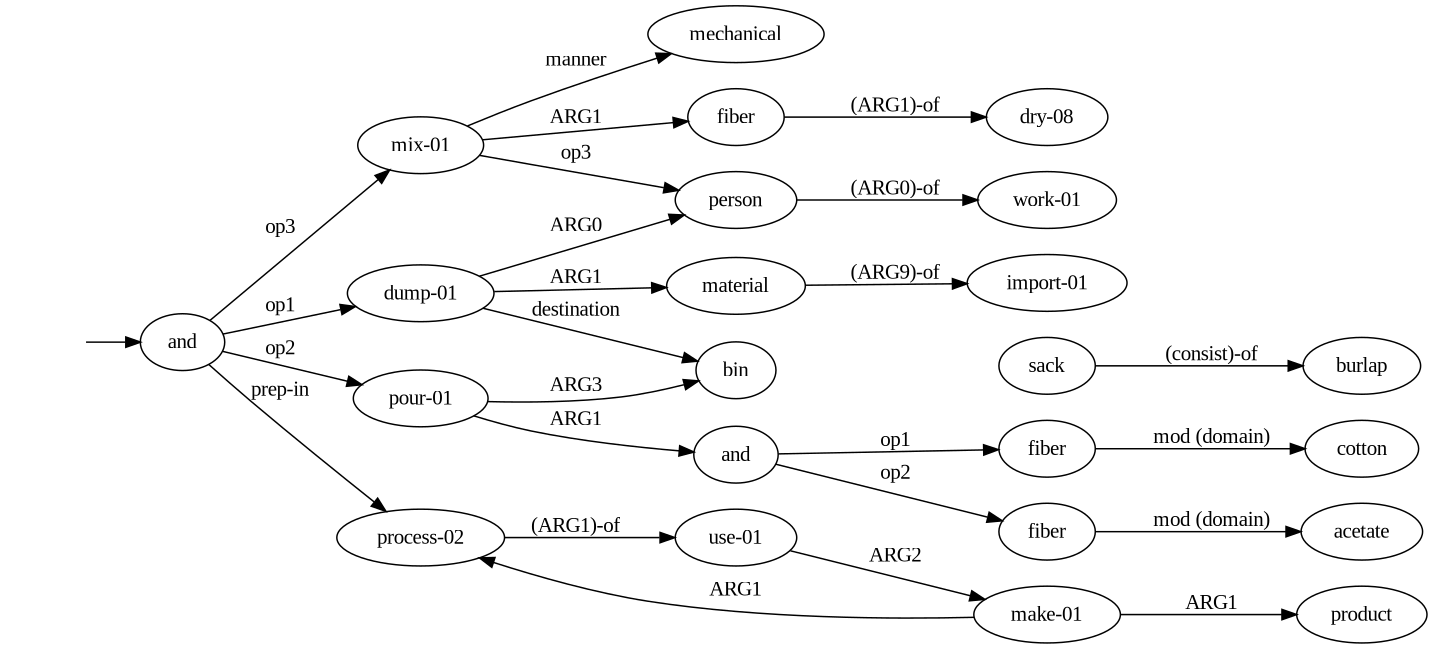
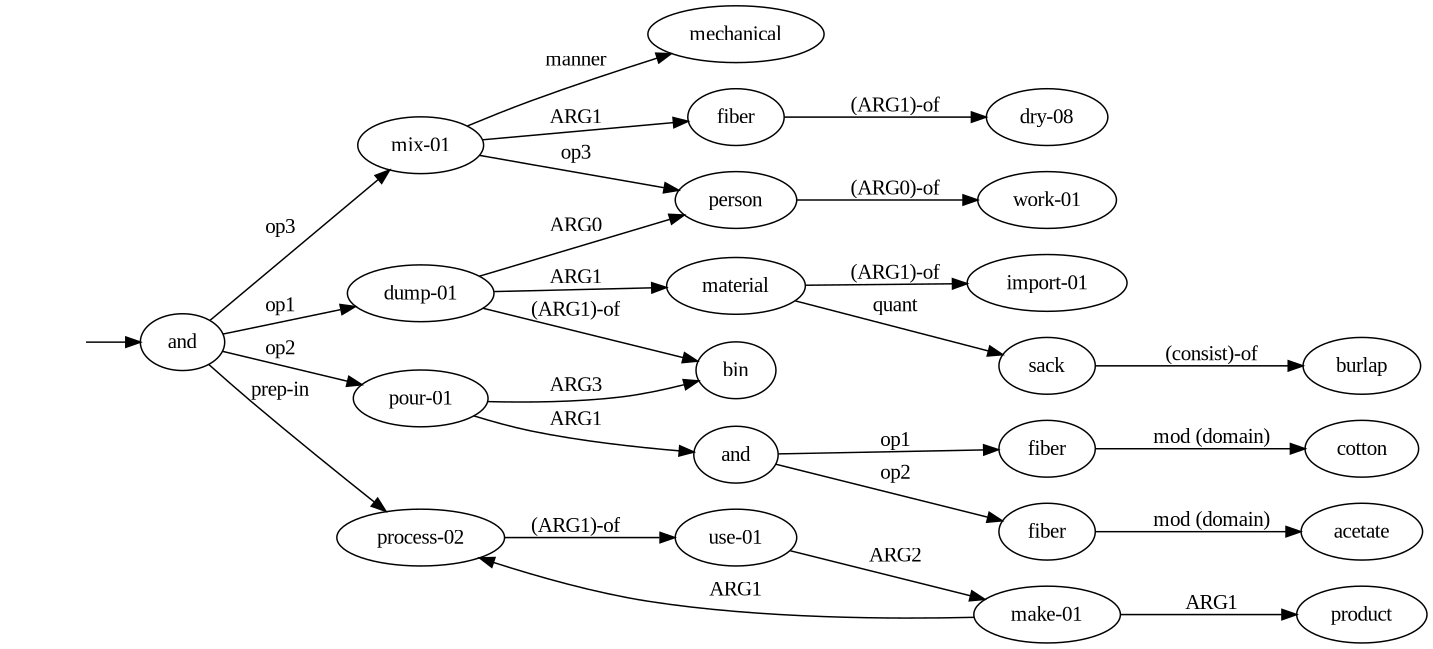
edge "material" -> "import-01": label "(ARG9)-of" -> "(ARG1)-of"
edge "dump-01" -> "bin": label "destination" -> "(ARG1)-of"
edge "material" -> "sack": added, label "quant"
